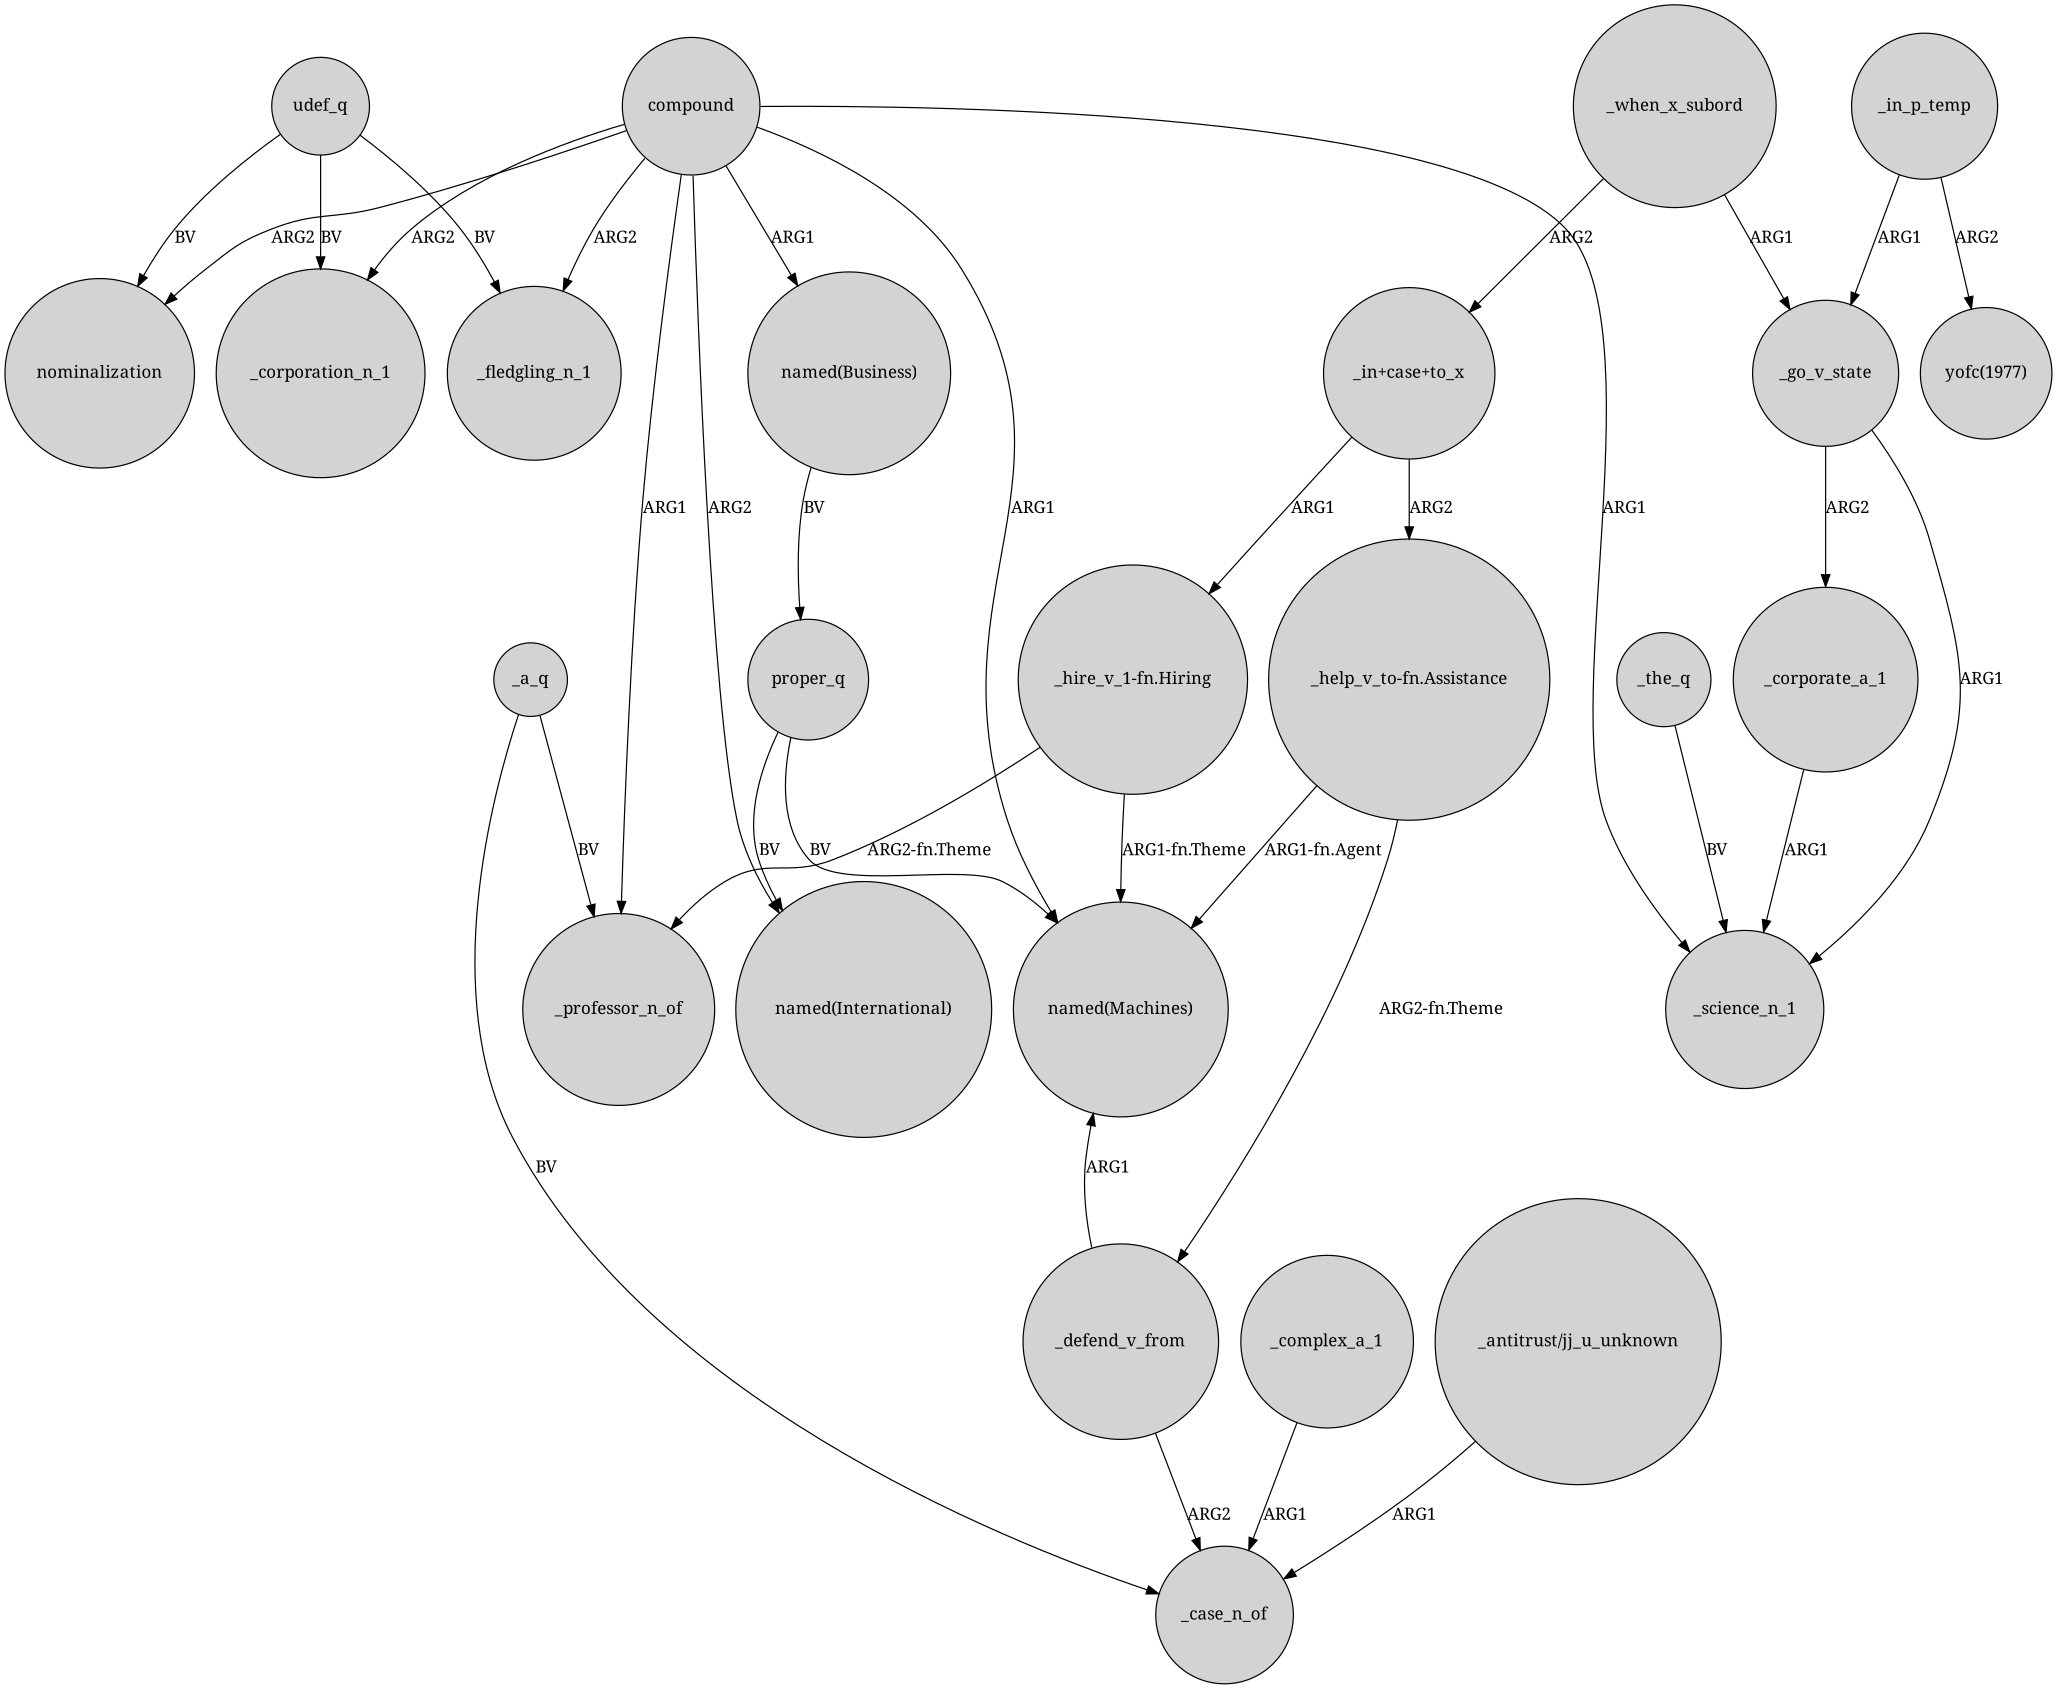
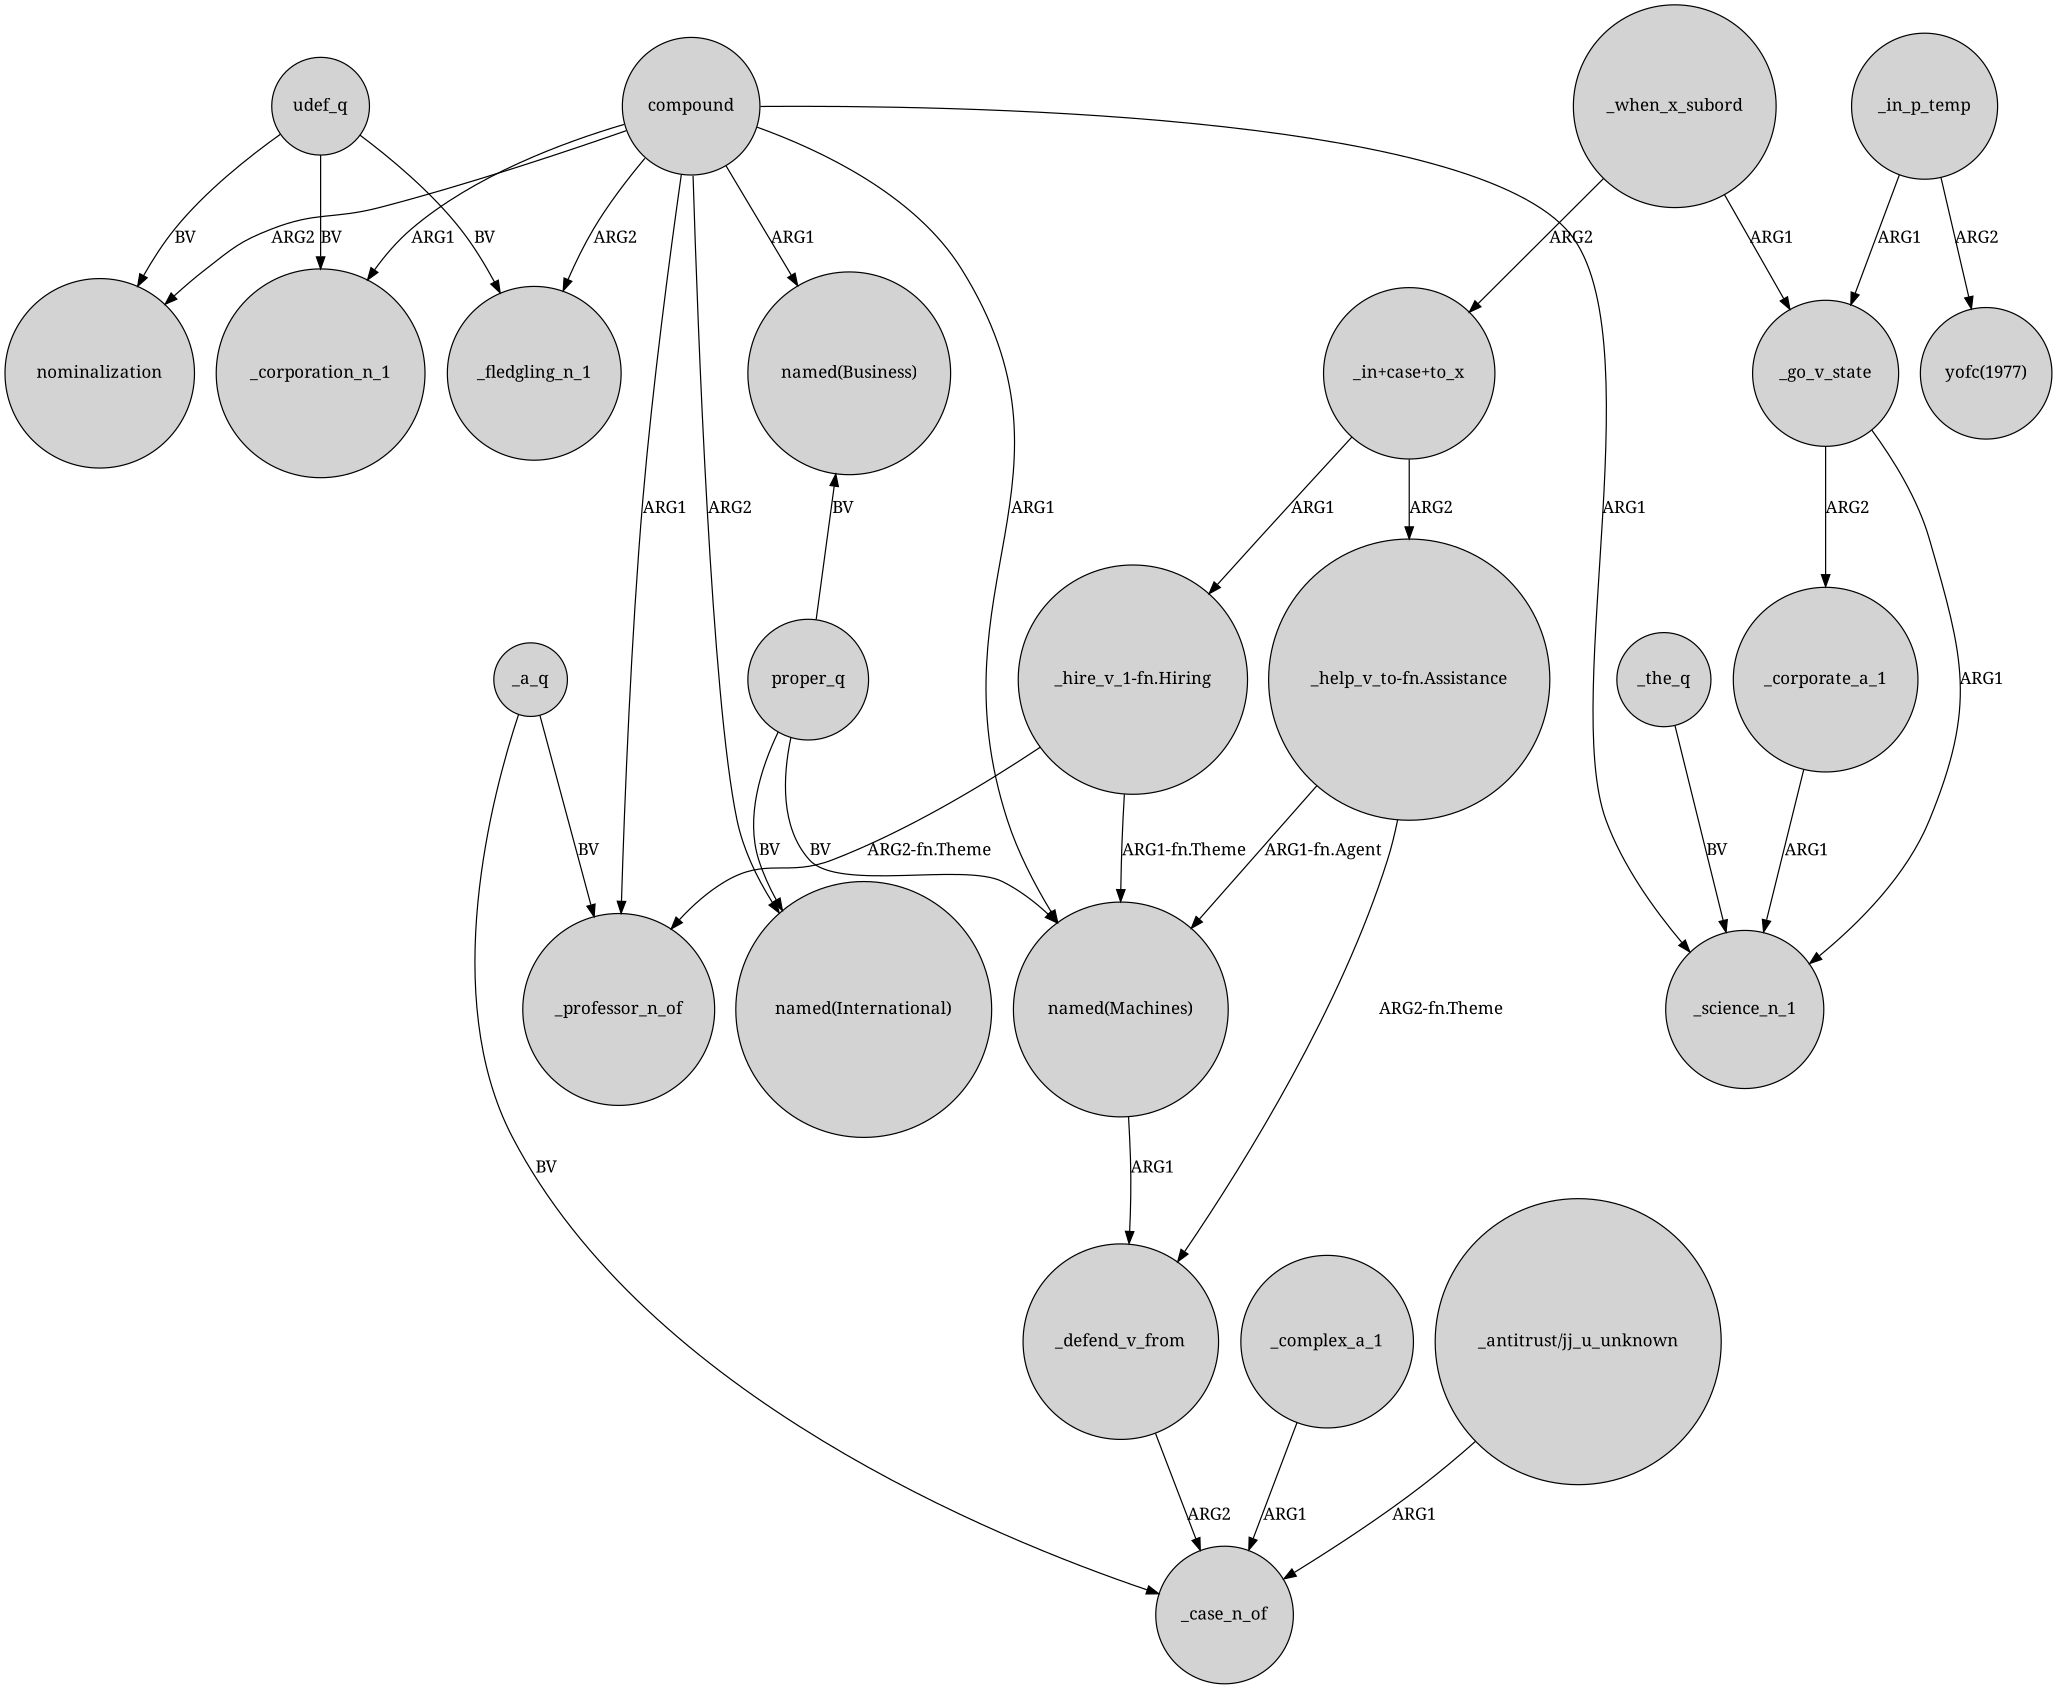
edge "compound" -> "_corporation_n_1": label "ARG2" -> "ARG1"
edge "named(Business)" -> "proper_q": reversed
edge "_defend_v_from" -> "named(Machines)": reversed
